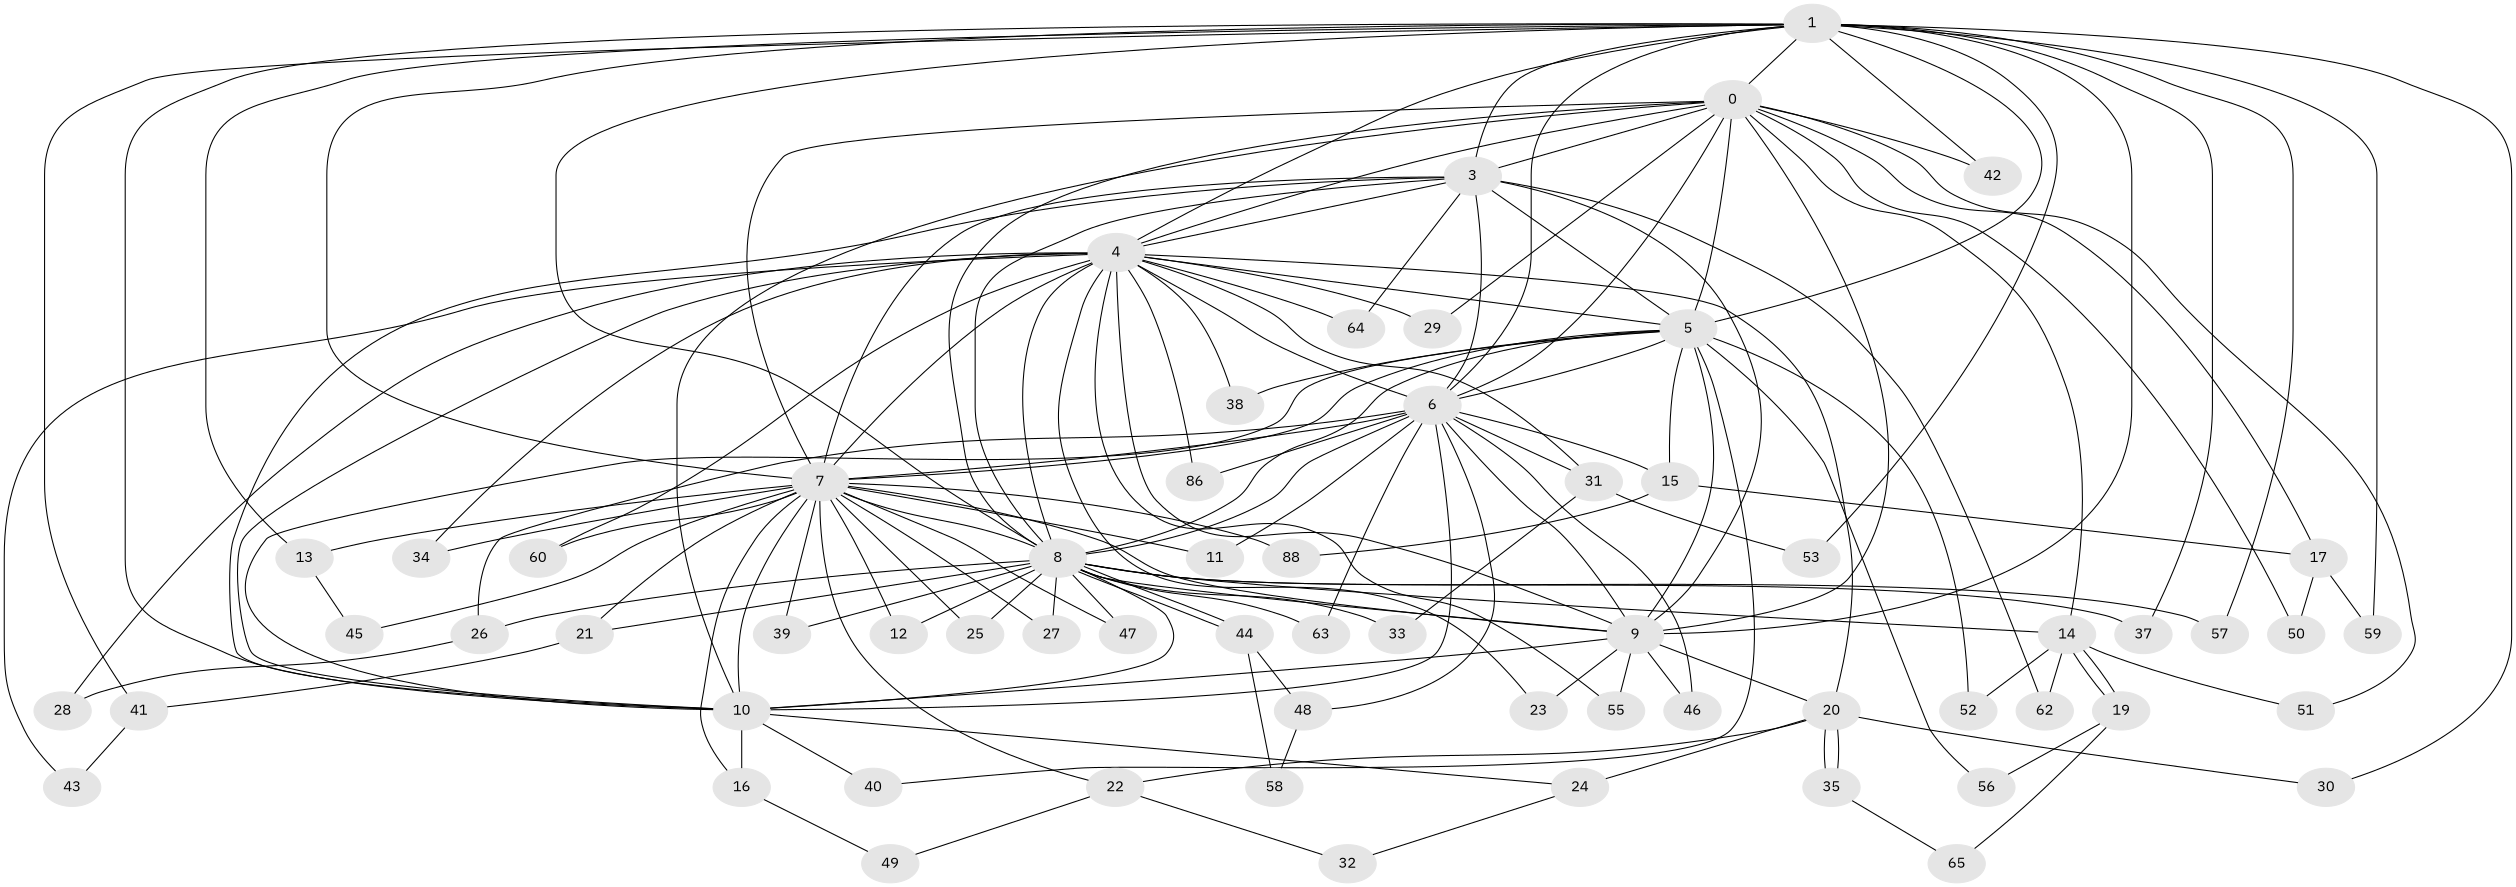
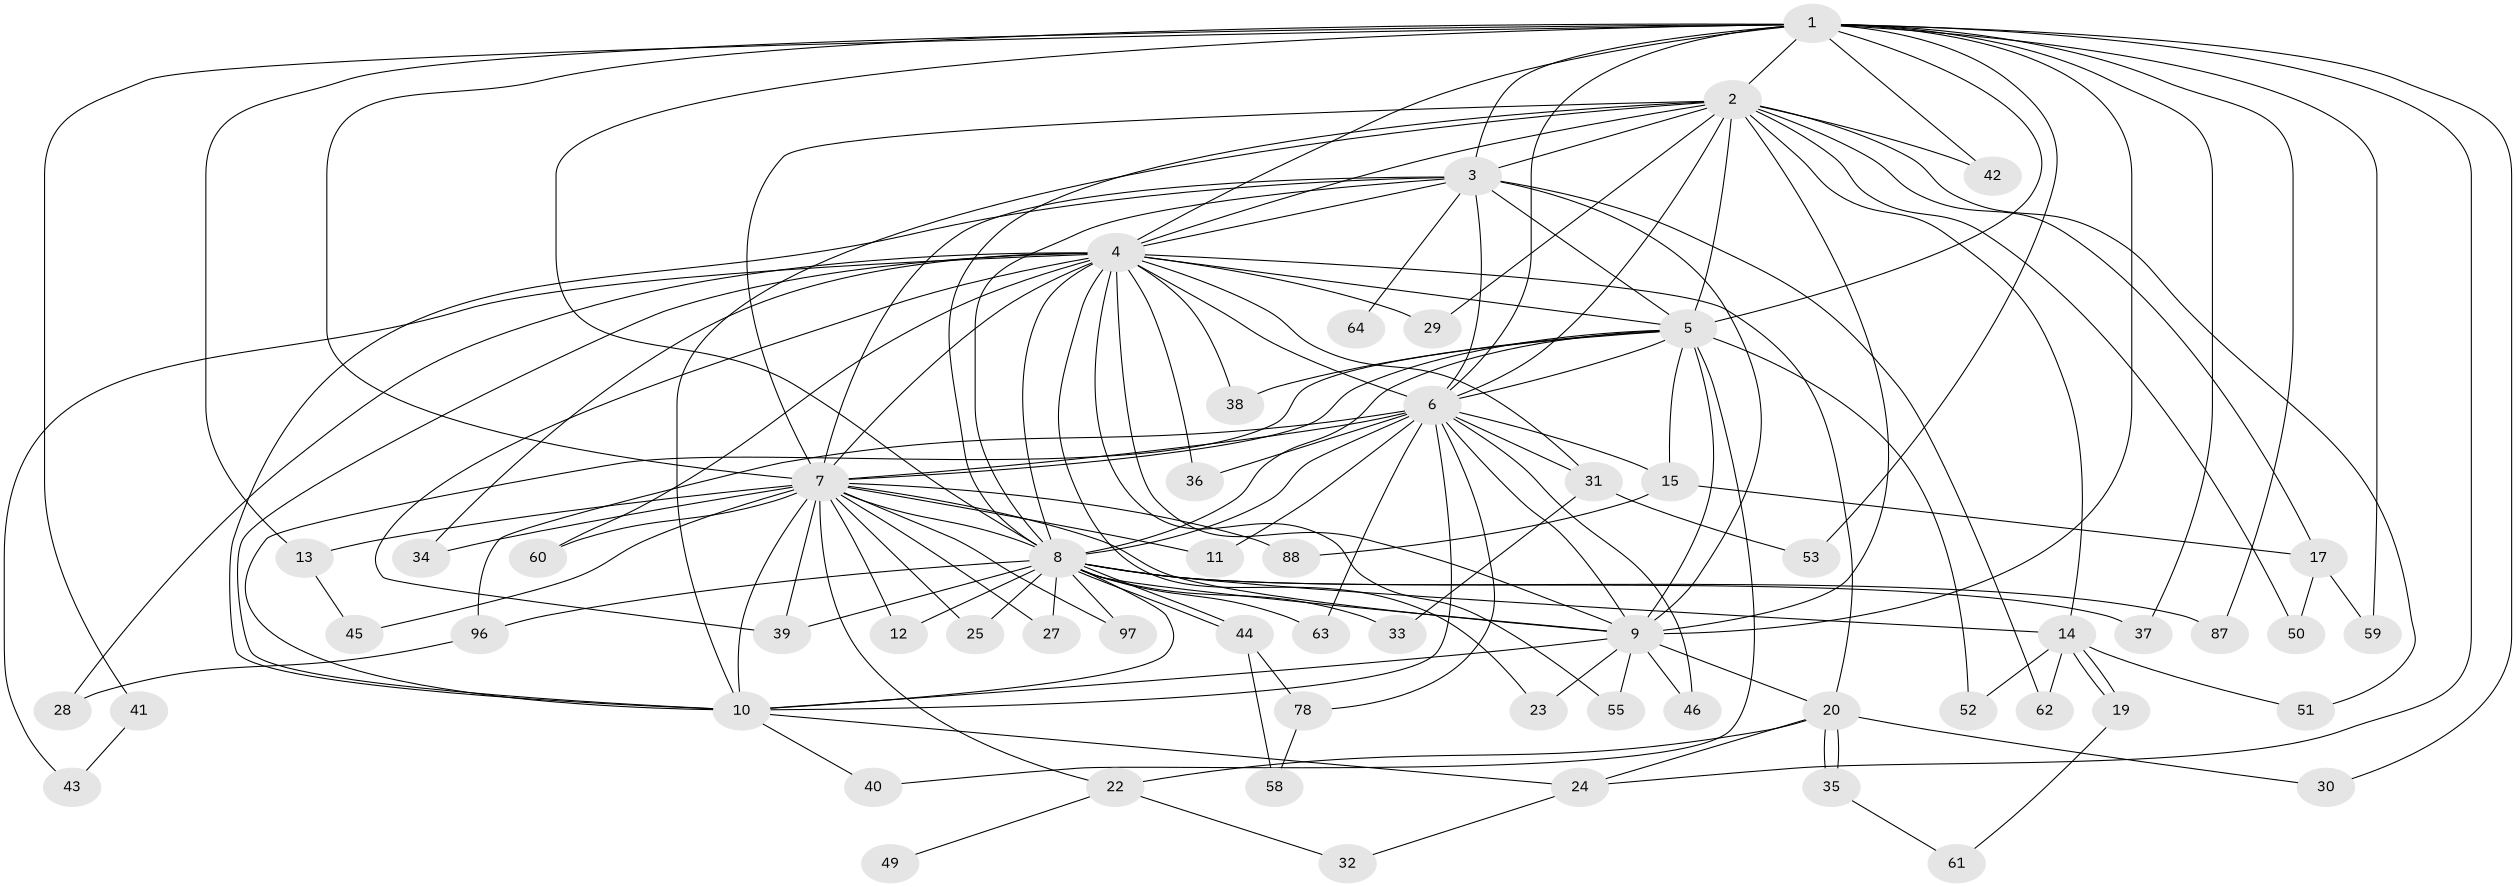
edge "1" -- "10": now "1" -- "24"
node "0": label "0" -> "2"
edge "4" -- "64": now "4" -- "39"
node "86": label "86" -> "36"
node "26": label "26" -> "96"
node "21": removed
node "47": label "47" -> "97"
node "57": label "57" -> "87"
node "48": label "48" -> "78"
node "16": removed
node "56": removed
node "65": label "65" -> "61"
